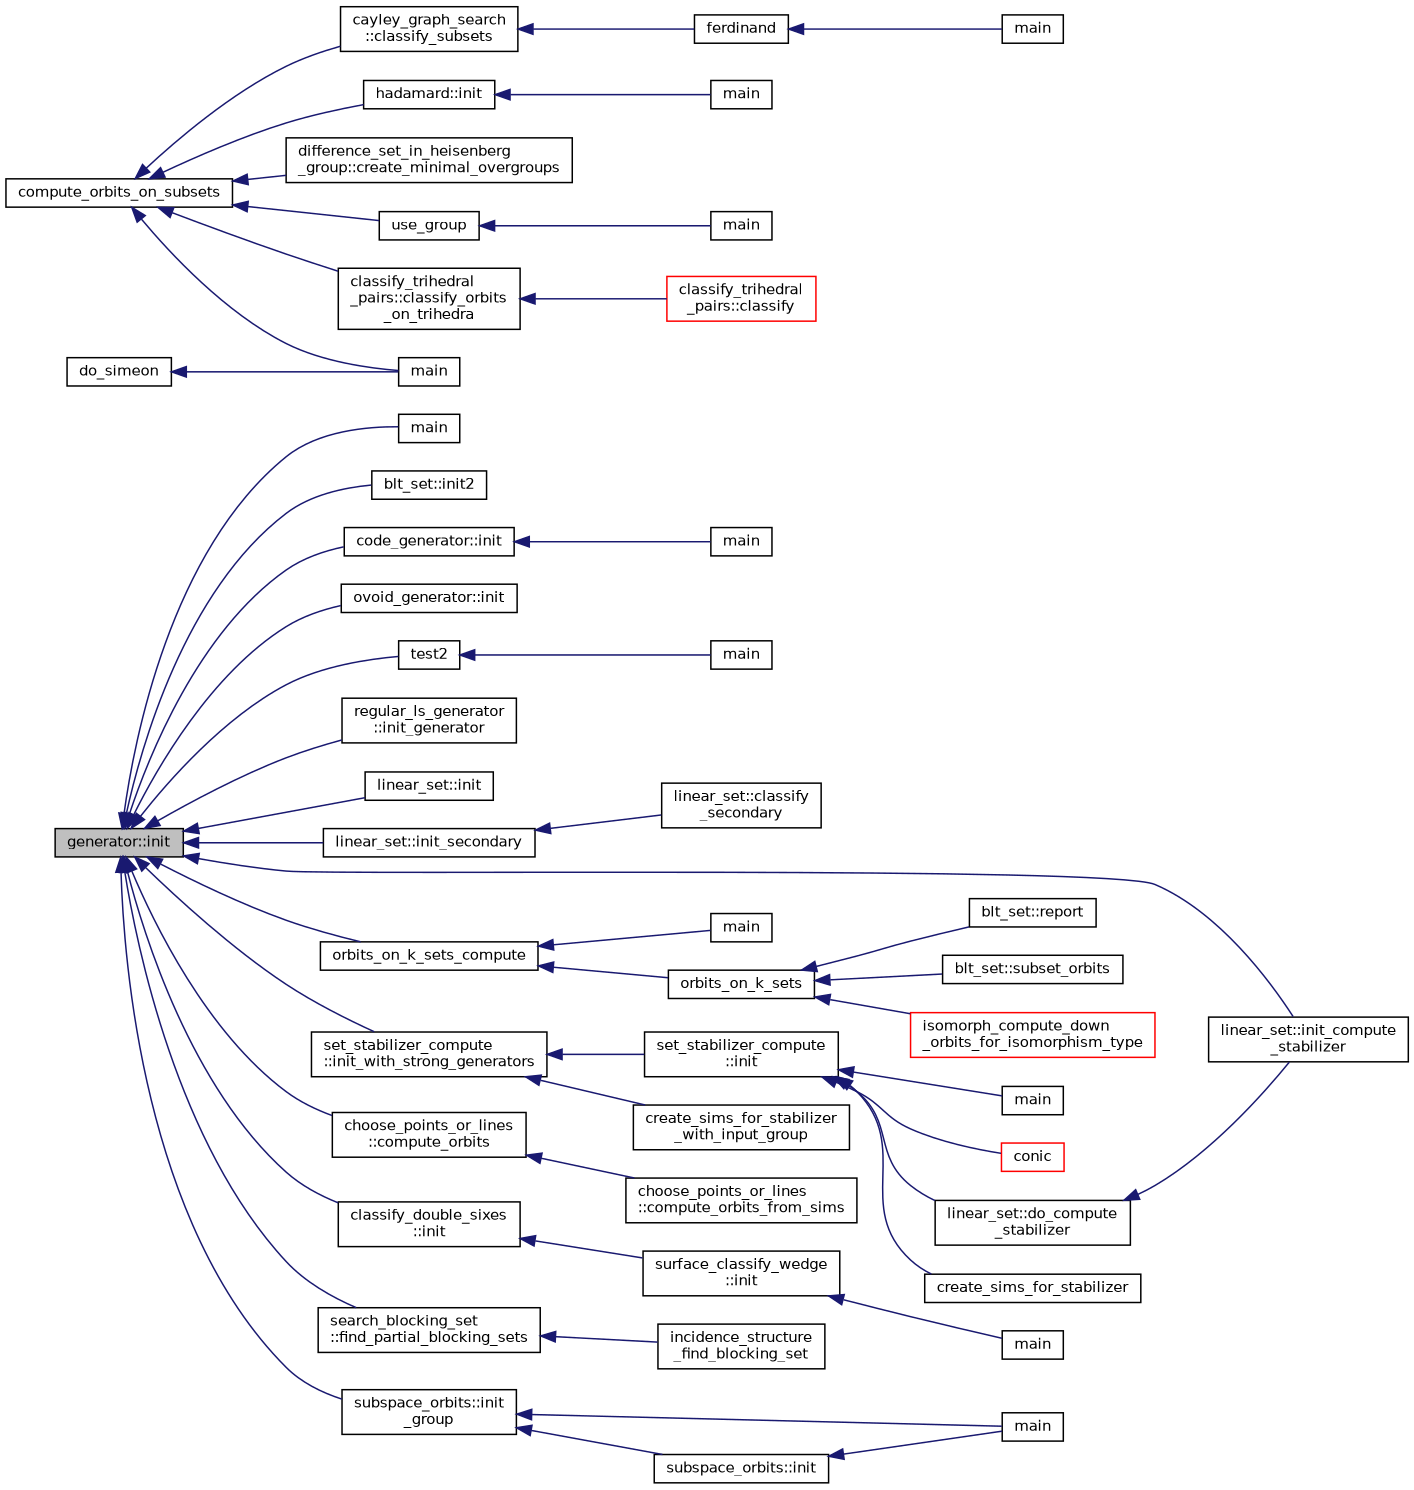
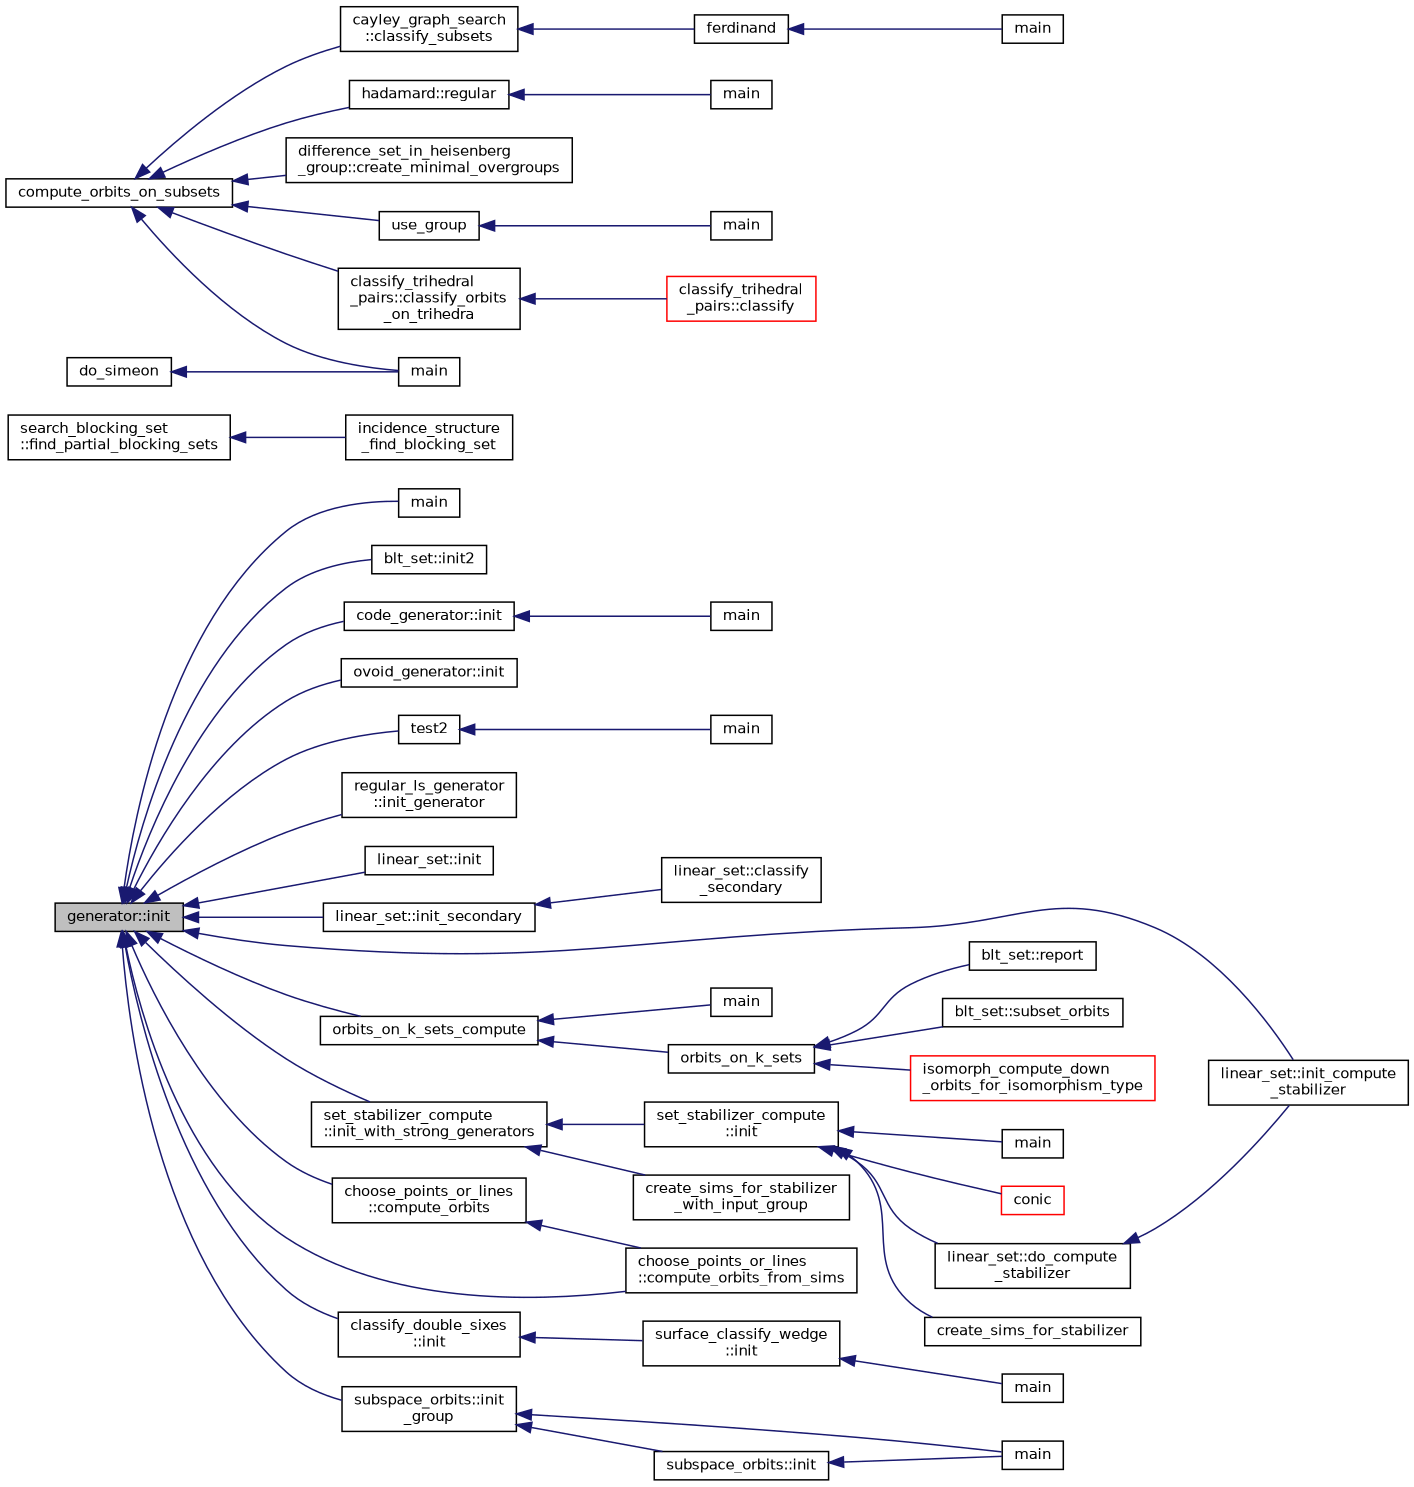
node "hadamard::init": label "hadamard::init" -> "hadamard::regular"
edge "search_blocking_set ::find_partial_blocking_sets" -> "generator::init": now "choose_points_or_lines ::compute_orbits_from_sims" -> "generator::init"
